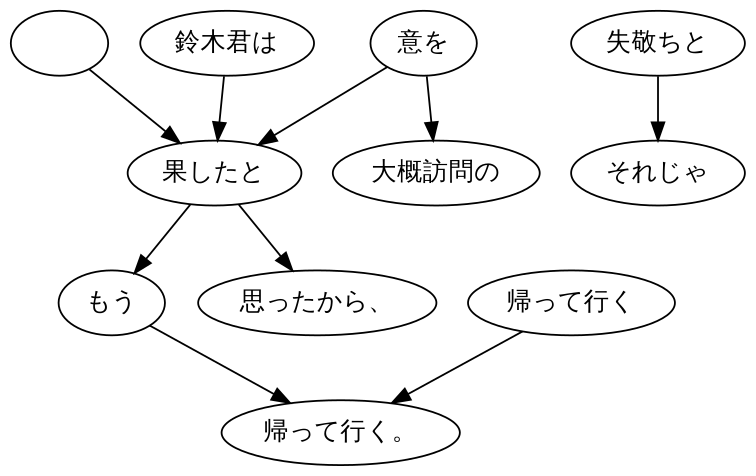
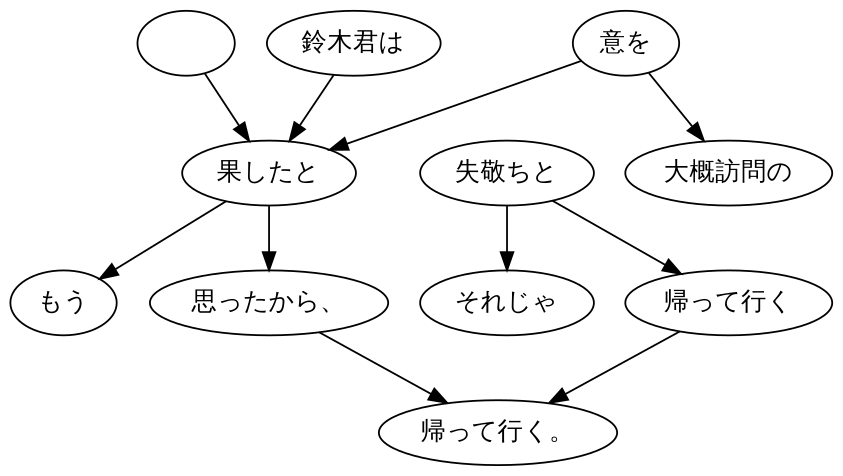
edge "失敬ちと" -> "帰って行く": added
edge "もう" -> "帰って行く。": now "思ったから、" -> "帰って行く。"
